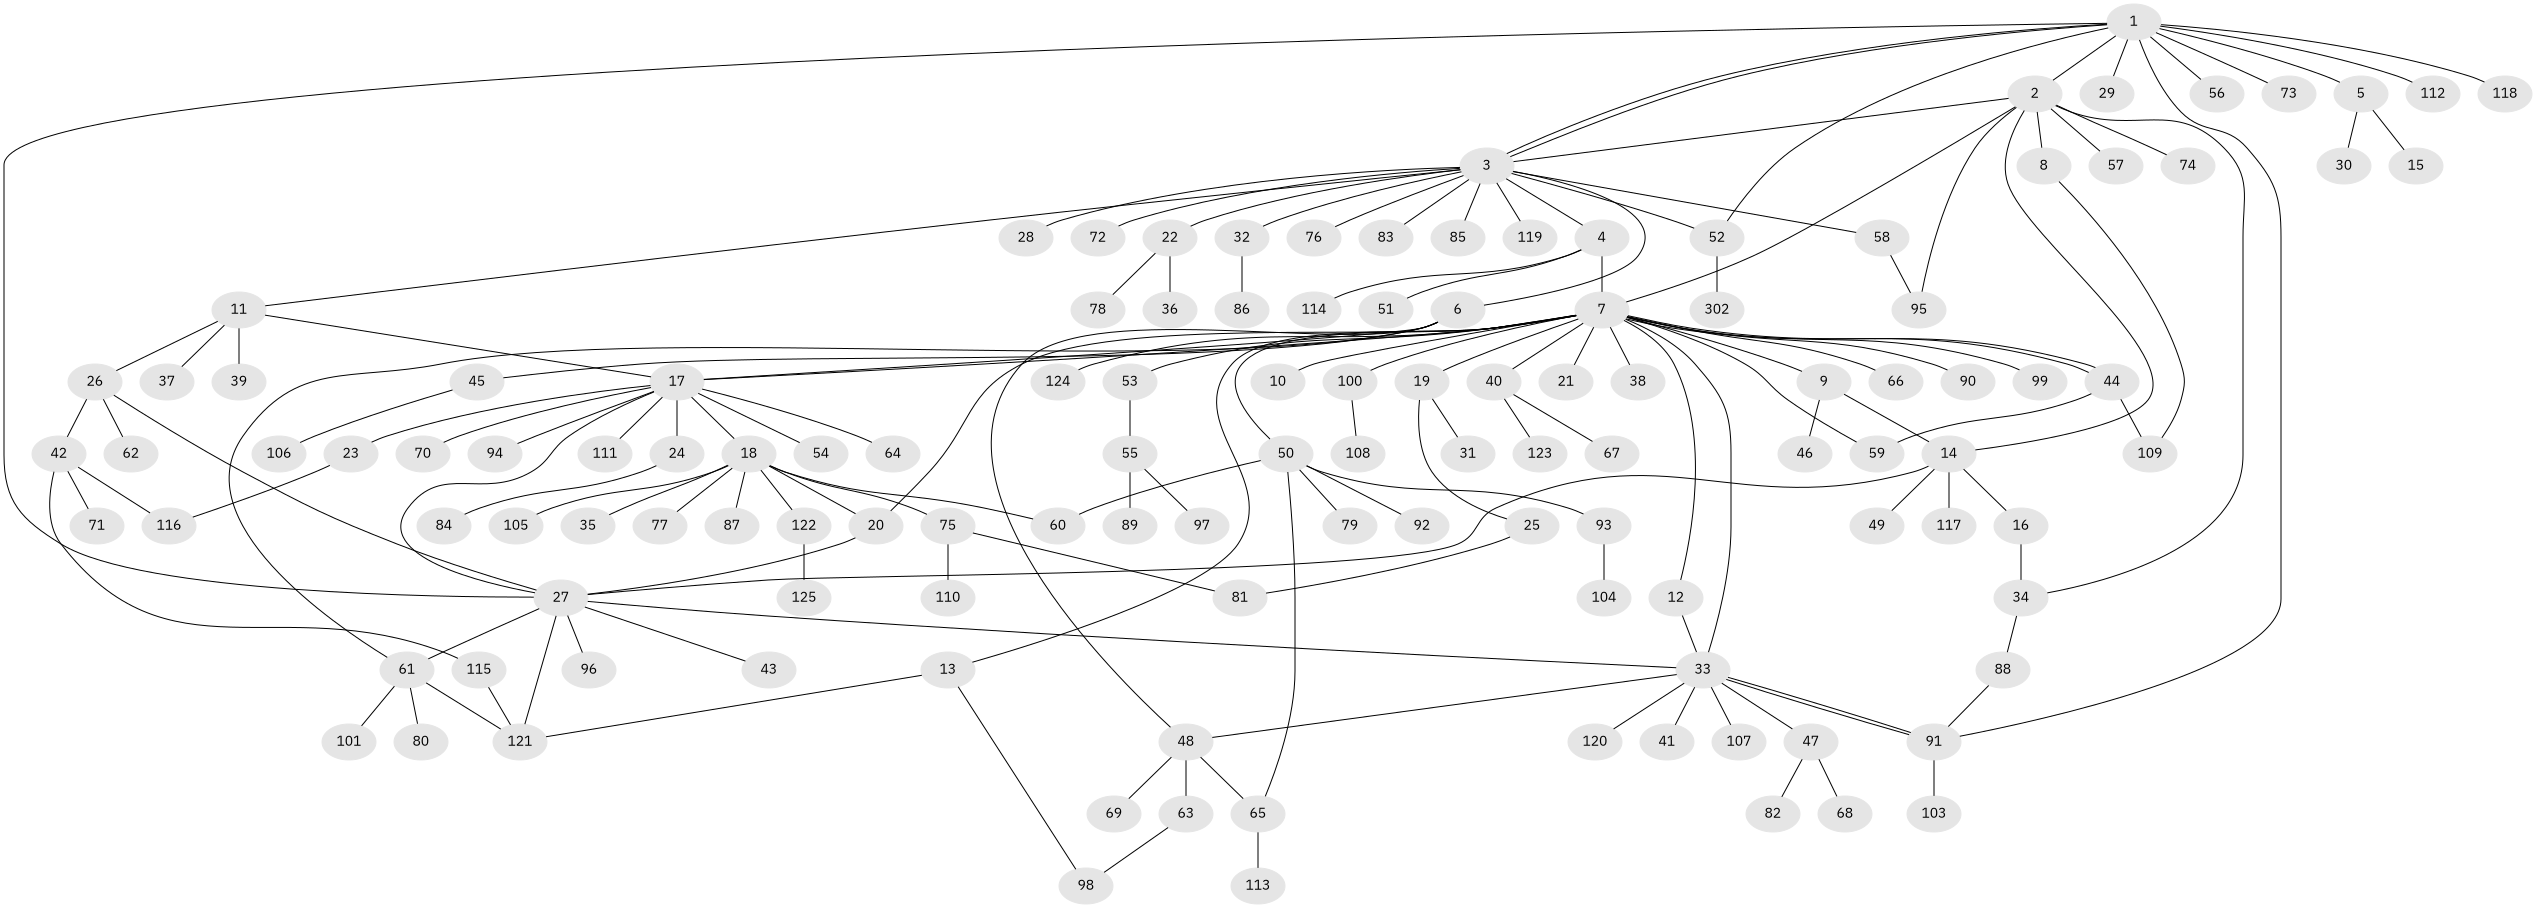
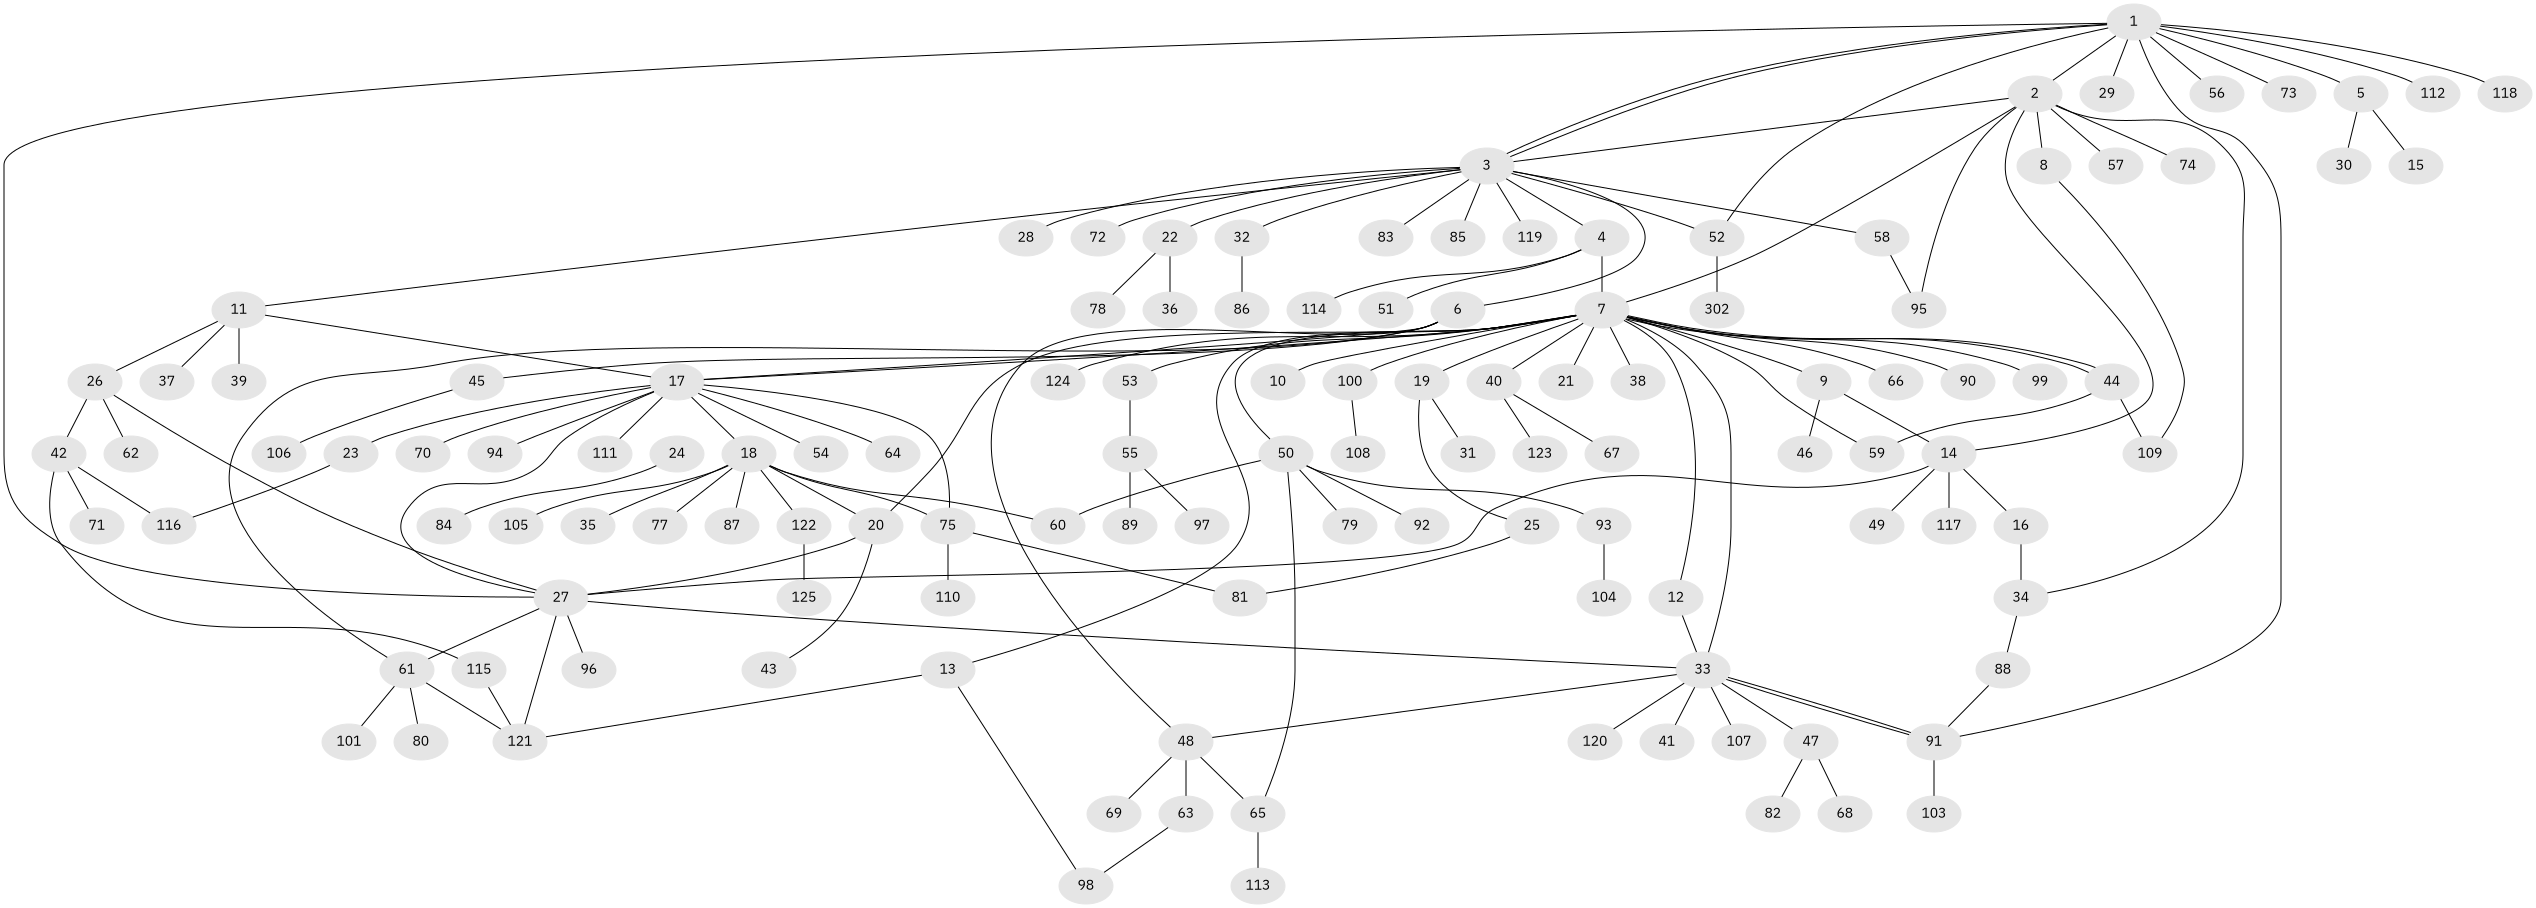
node "76": removed
edge "17" -- "24": now "17" -- "75"
edge "27" -- "43": now "20" -- "43"
